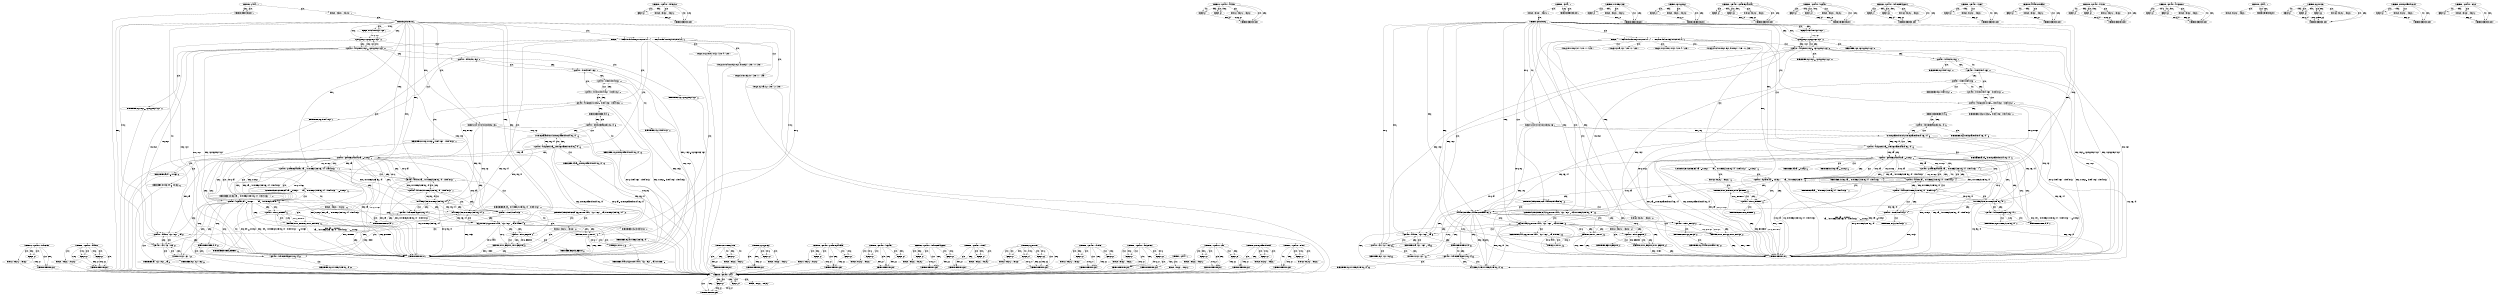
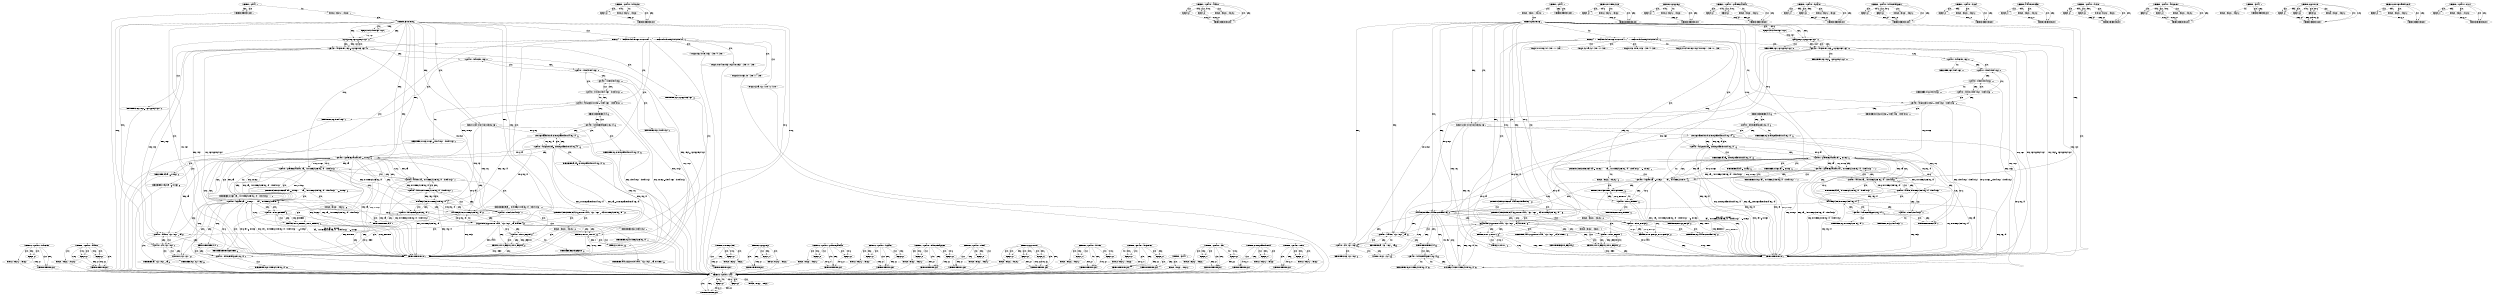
edge "(<operator>.minus,-EINVAL)" -> "(IDENTIFIER,EINVAL,-EINVAL)": now "(<operator>.minus,-EINVAL)" -> "(IDENTIFIER,reg,validate_core_offset(reg))"
